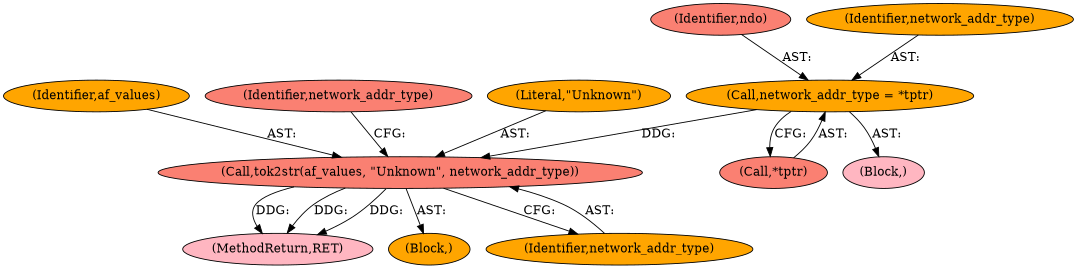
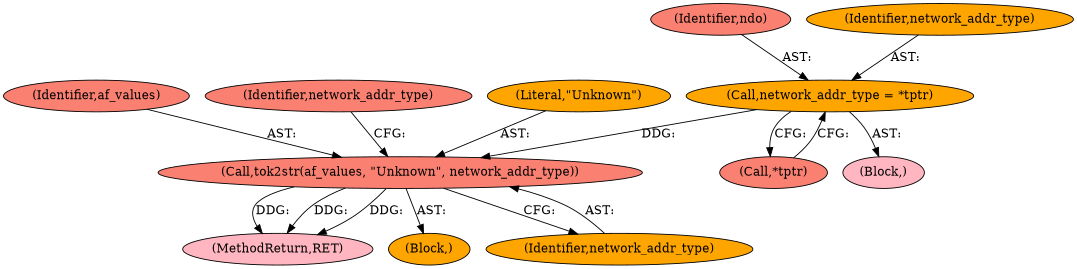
node "(Identifier,af_values)": fillcolor orange -> salmon
edge "(Call,*tptr)" -> "(Call,network_addr_type = *tptr)": label "AST: " -> "CFG: "
